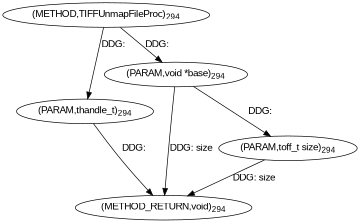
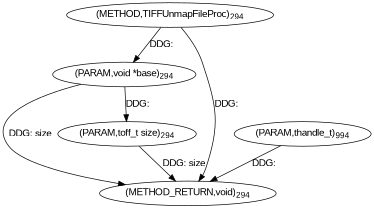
edge "(METHOD,TIFFUnmapFileProc)" -> "(PARAM,thandle_t)": now "(METHOD,TIFFUnmapFileProc)" -> "(METHOD_RETURN,void)"
node "(PARAM,thandle_t)": text "294" -> "994"
